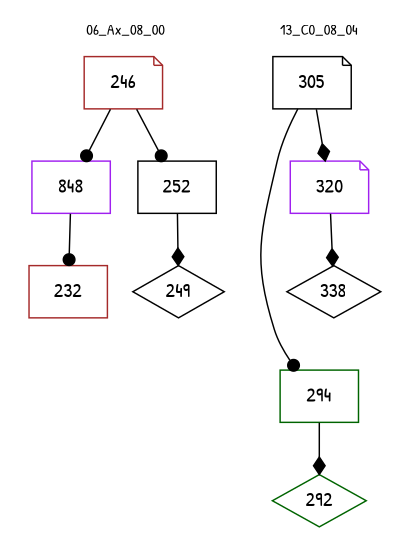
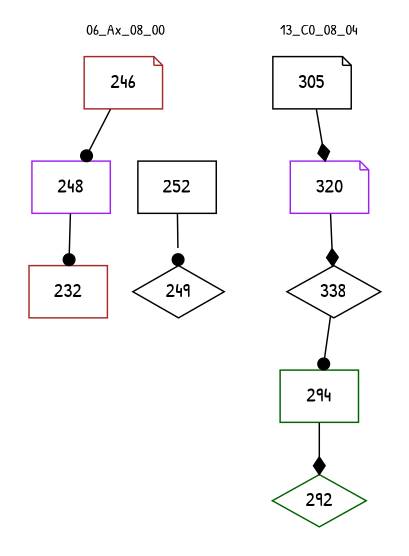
edge "246" -> "252": removed
node "848": label "848" -> "248"
edge "252" -> "249": arrowhead diamond -> dot
edge "305" -> "294": now "338" -> "294"
